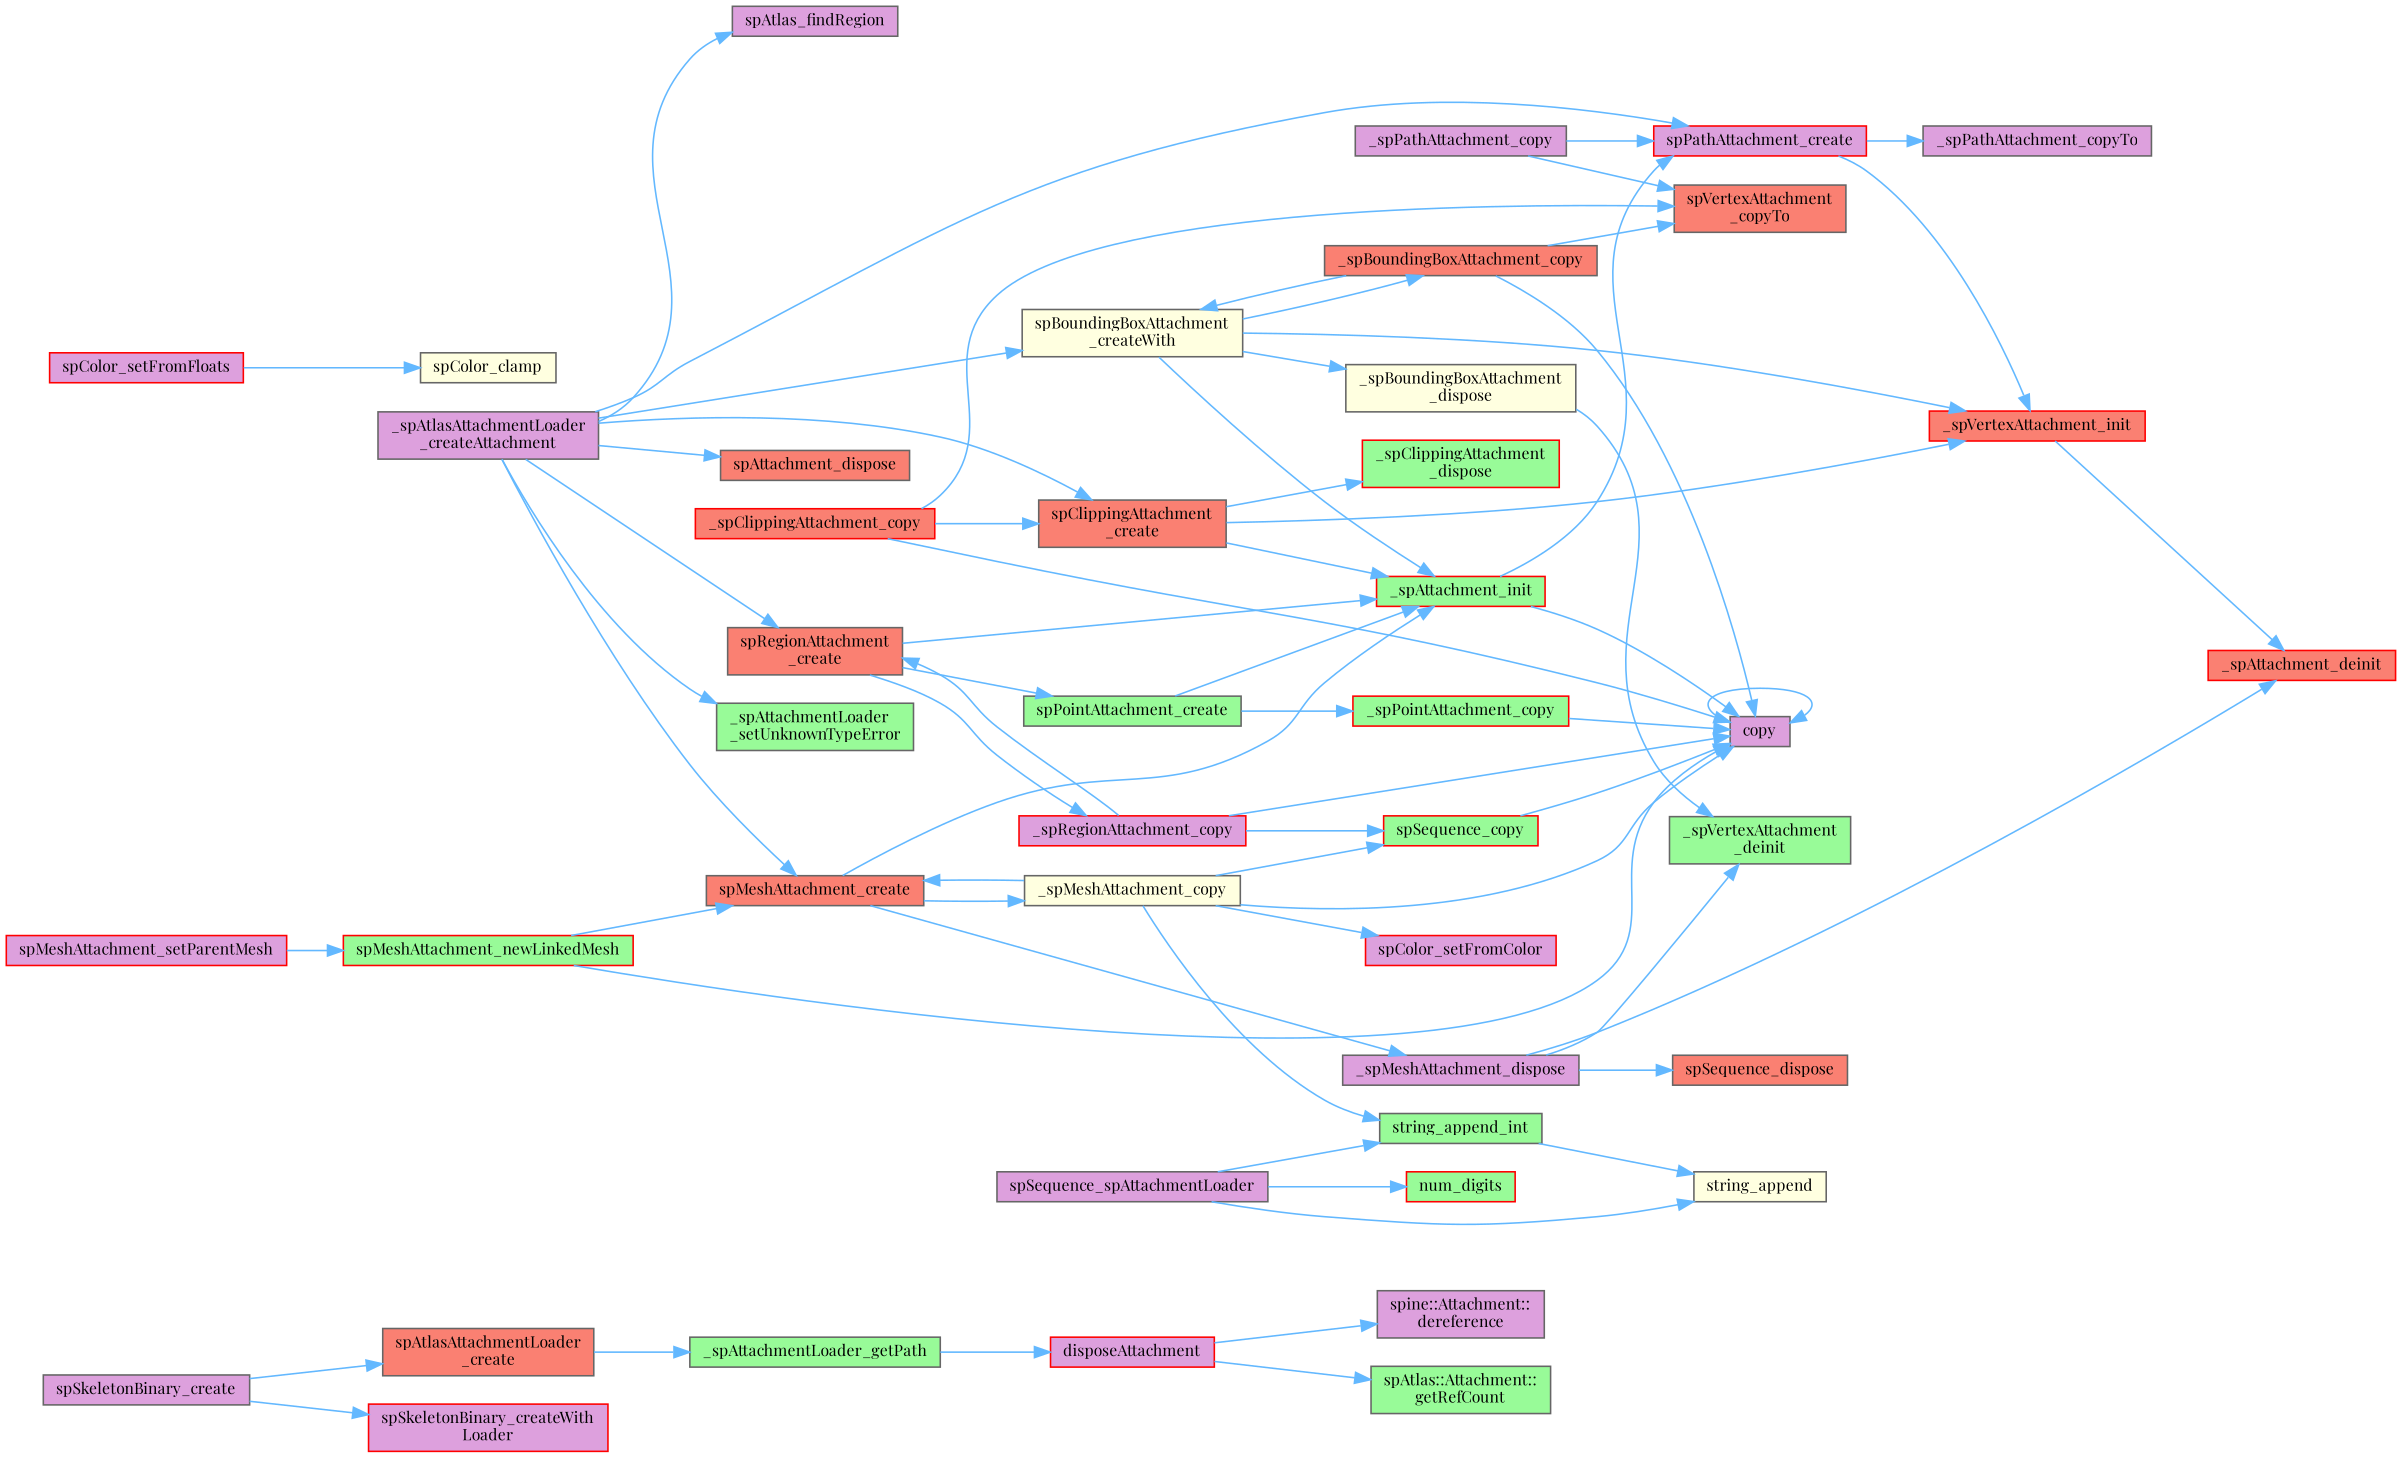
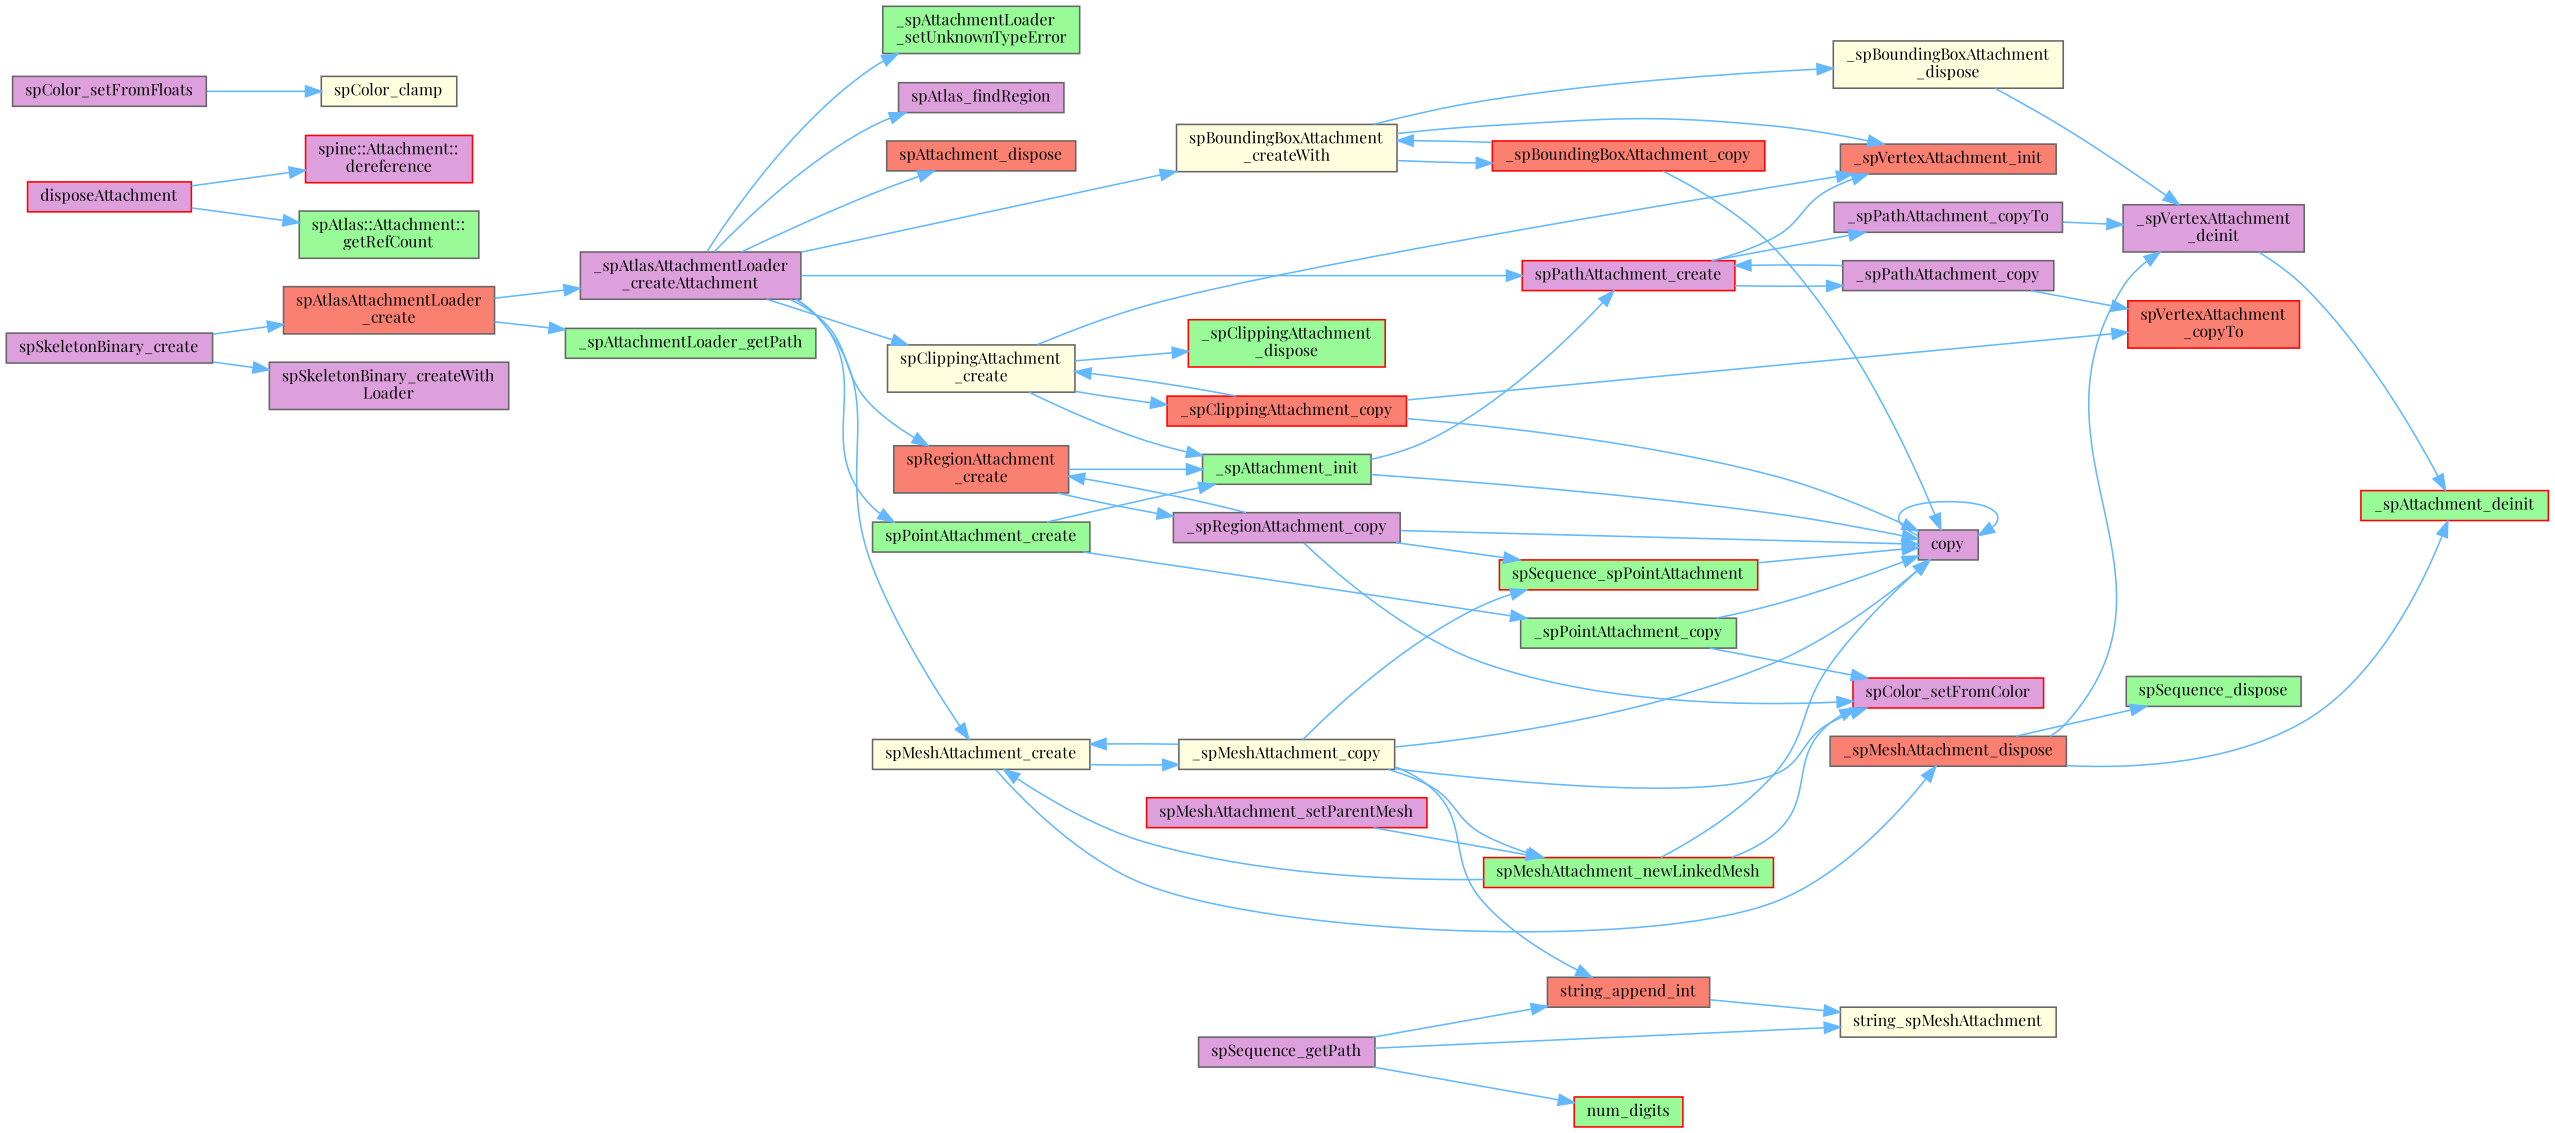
node "spVertexAttachment _copyTo": color grey40 -> red
edge "_spPathAttachment_copyTo" -> "_spVertexAttachment _deinit": added
edge "_spBoundingBoxAttachment_copy" -> "spVertexAttachment _copyTo": removed
node "_spBoundingBoxAttachment_copy": color grey40 -> red
edge "spPathAttachment_create" -> "_spPathAttachment_copy": added
edge "spAtlasAttachmentLoader _create" -> "_spAtlasAttachmentLoader _createAttachment": added
node "spColor_setFromFloats": color red -> grey40
edge "spClippingAttachment _create" -> "_spClippingAttachment_copy": added
node "_spVertexAttachment_init": color red -> grey40
edge "spBoundingBoxAttachment _createWith" -> "_spAttachment_init": removed
node "spClippingAttachment _create": fillcolor salmon -> lightyellow
edge "_spVertexAttachment_init" -> "_spAttachment_deinit": now "_spVertexAttachment _deinit" -> "_spAttachment_deinit"
node "_spAttachment_init": color red -> grey40
edge "_spPointAttachment_copy" -> "spColor_setFromColor": added
node "_spAttachment_deinit": fillcolor salmon -> palegreen
edge "spRegionAttachment _create" -> "spPointAttachment_create": now "_spAtlasAttachmentLoader _createAttachment" -> "spPointAttachment_create"
edge "_spRegionAttachment_copy" -> "spColor_setFromColor": added
node "_spPointAttachment_copy": color red -> grey40
edge "spMeshAttachment_create" -> "_spAttachment_init": removed
edge "spMeshAttachment_newLinkedMesh" -> "spColor_setFromColor": added
edge "_spMeshAttachment_copy" -> "spMeshAttachment_newLinkedMesh": added
node "_spRegionAttachment_copy": color red -> grey40
node "spSequence_copy": label "spSequence_copy" -> "spSequence_spPointAttachment"
node "_spVertexAttachment _deinit": fillcolor palegreen -> plum
node "spMeshAttachment_create": fillcolor salmon -> lightyellow
node "_spMeshAttachment_dispose": fillcolor plum -> salmon
node "spSequence_dispose": fillcolor salmon -> palegreen
node "string_append_int": fillcolor palegreen -> salmon
node "spSequence_spAttachmentLoader": label "spSequence_spAttachmentLoader" -> "spSequence_getPath"
node "string_append": label "string_append" -> "string_spMeshAttachment"
node "spine::Attachment:: dereference": color grey40 -> red
edge "_spAttachmentLoader_getPath" -> "disposeAttachment": removed
node "spSkeletonBinary_createWith Loader": color red -> grey40
